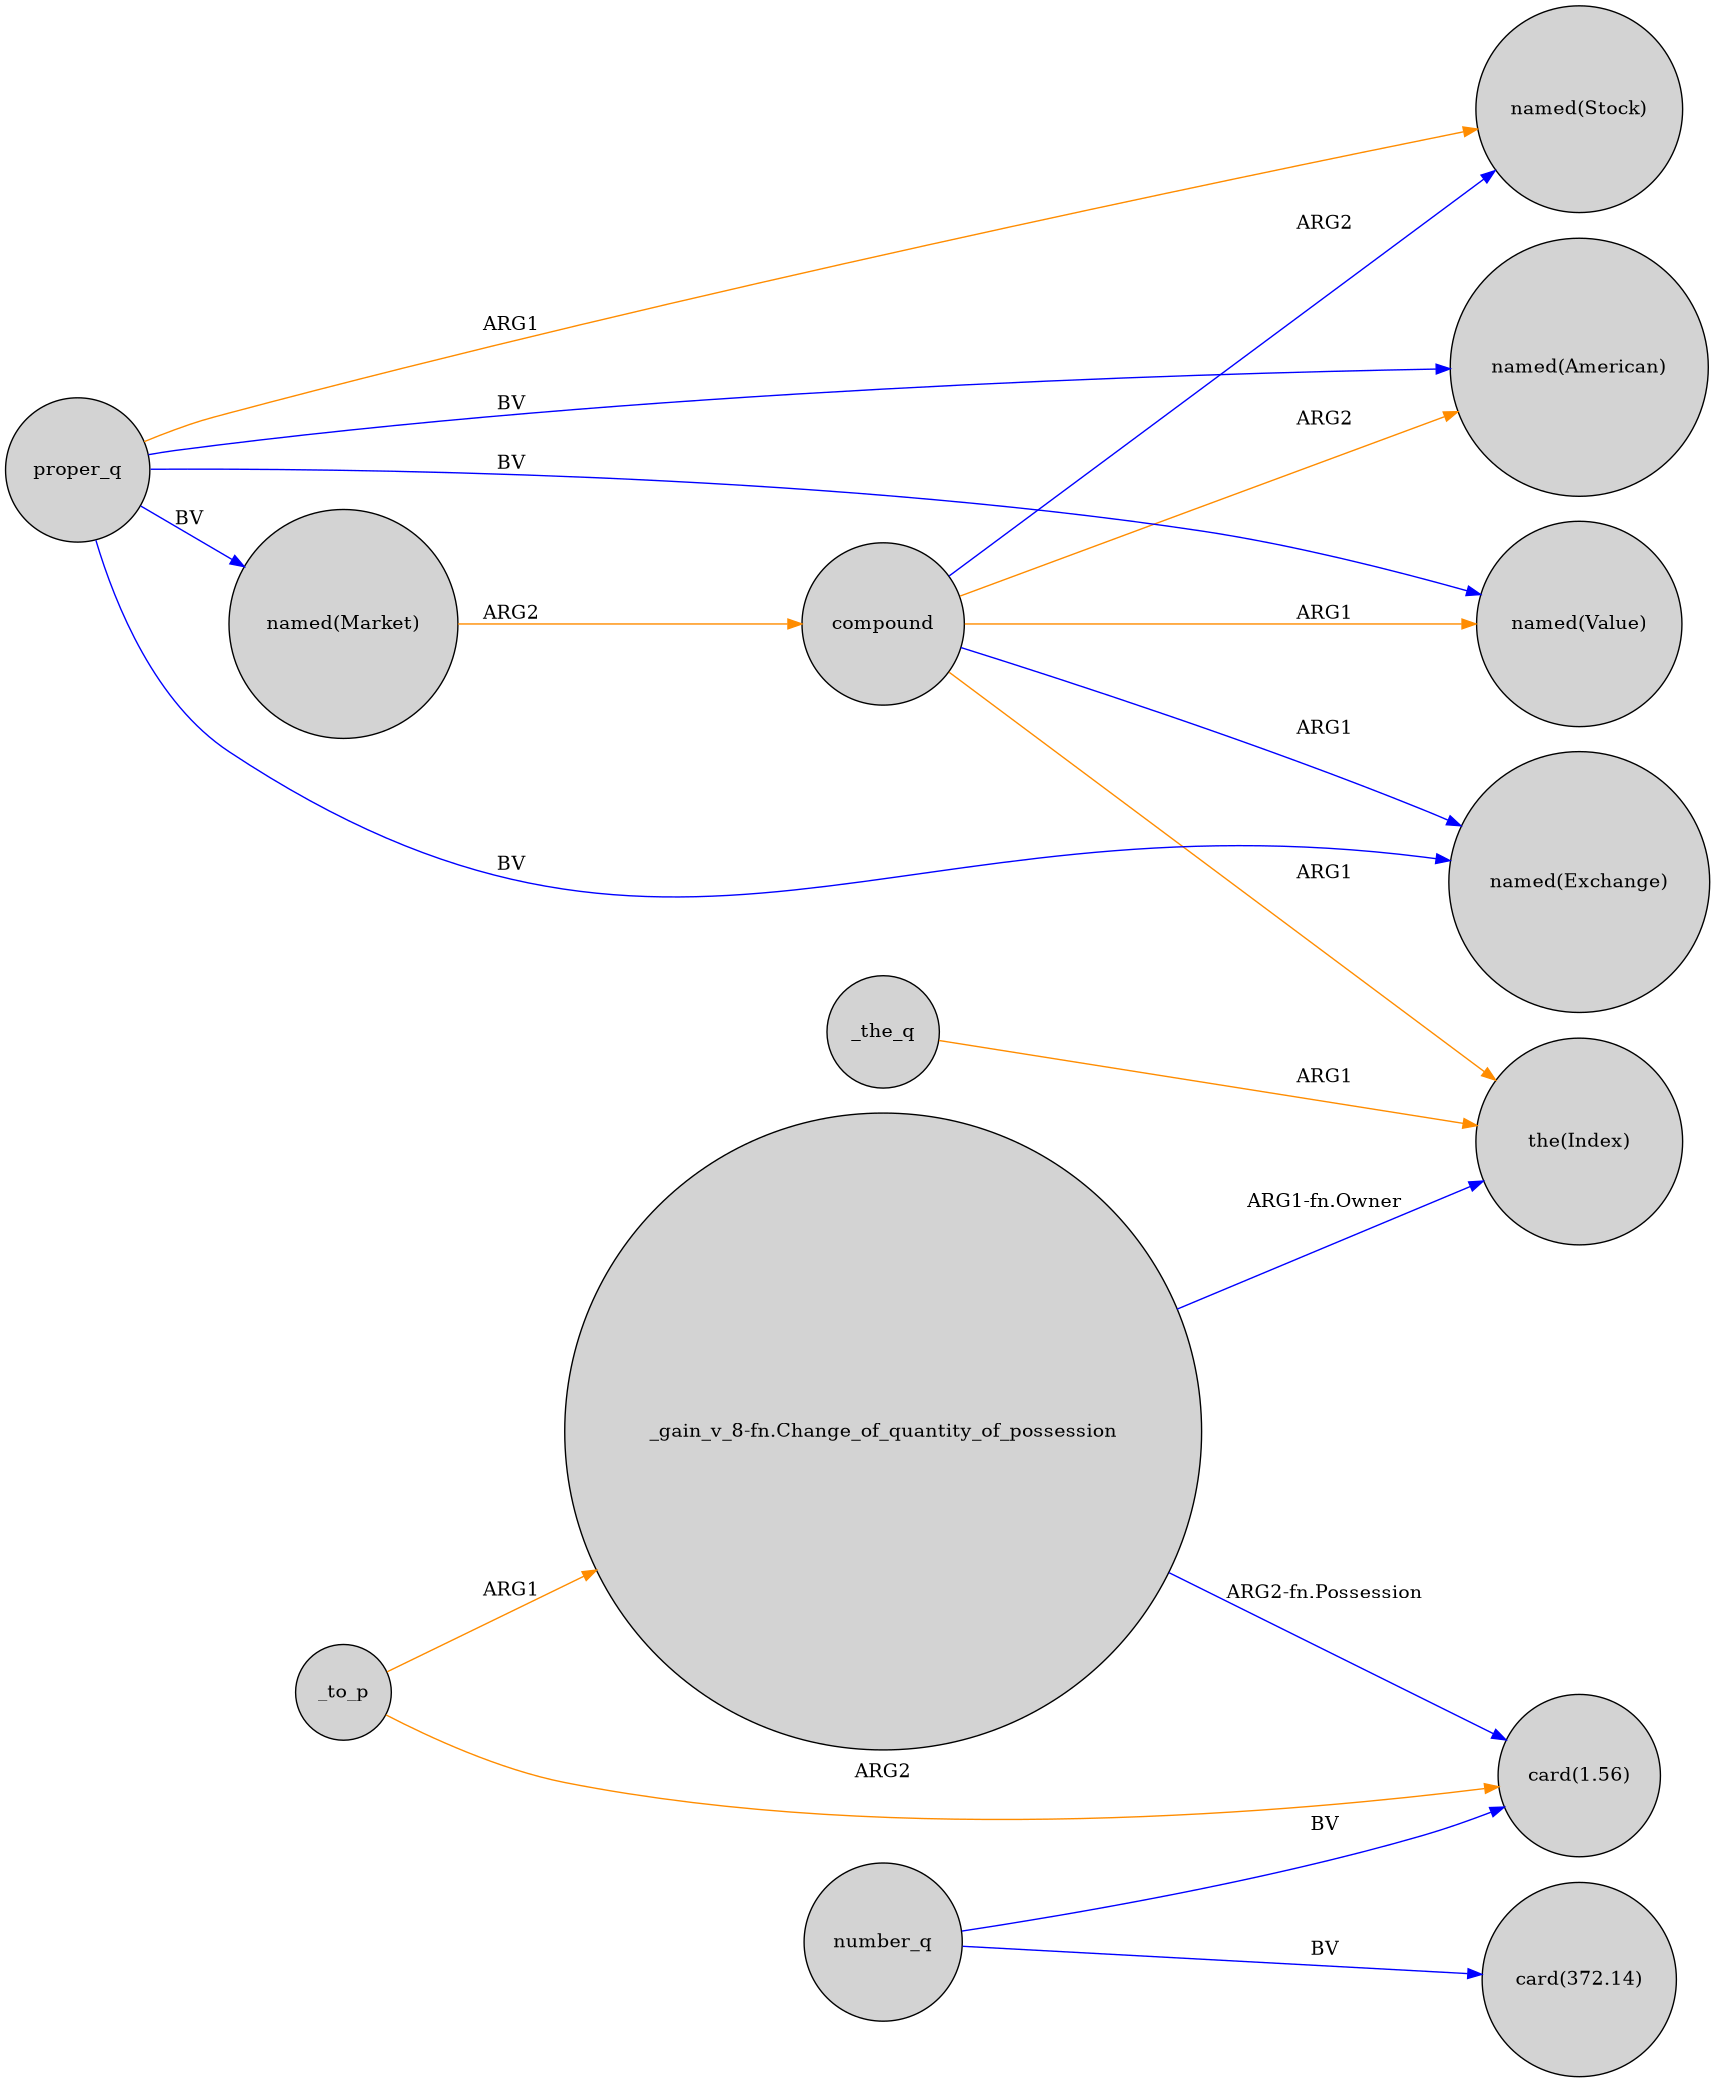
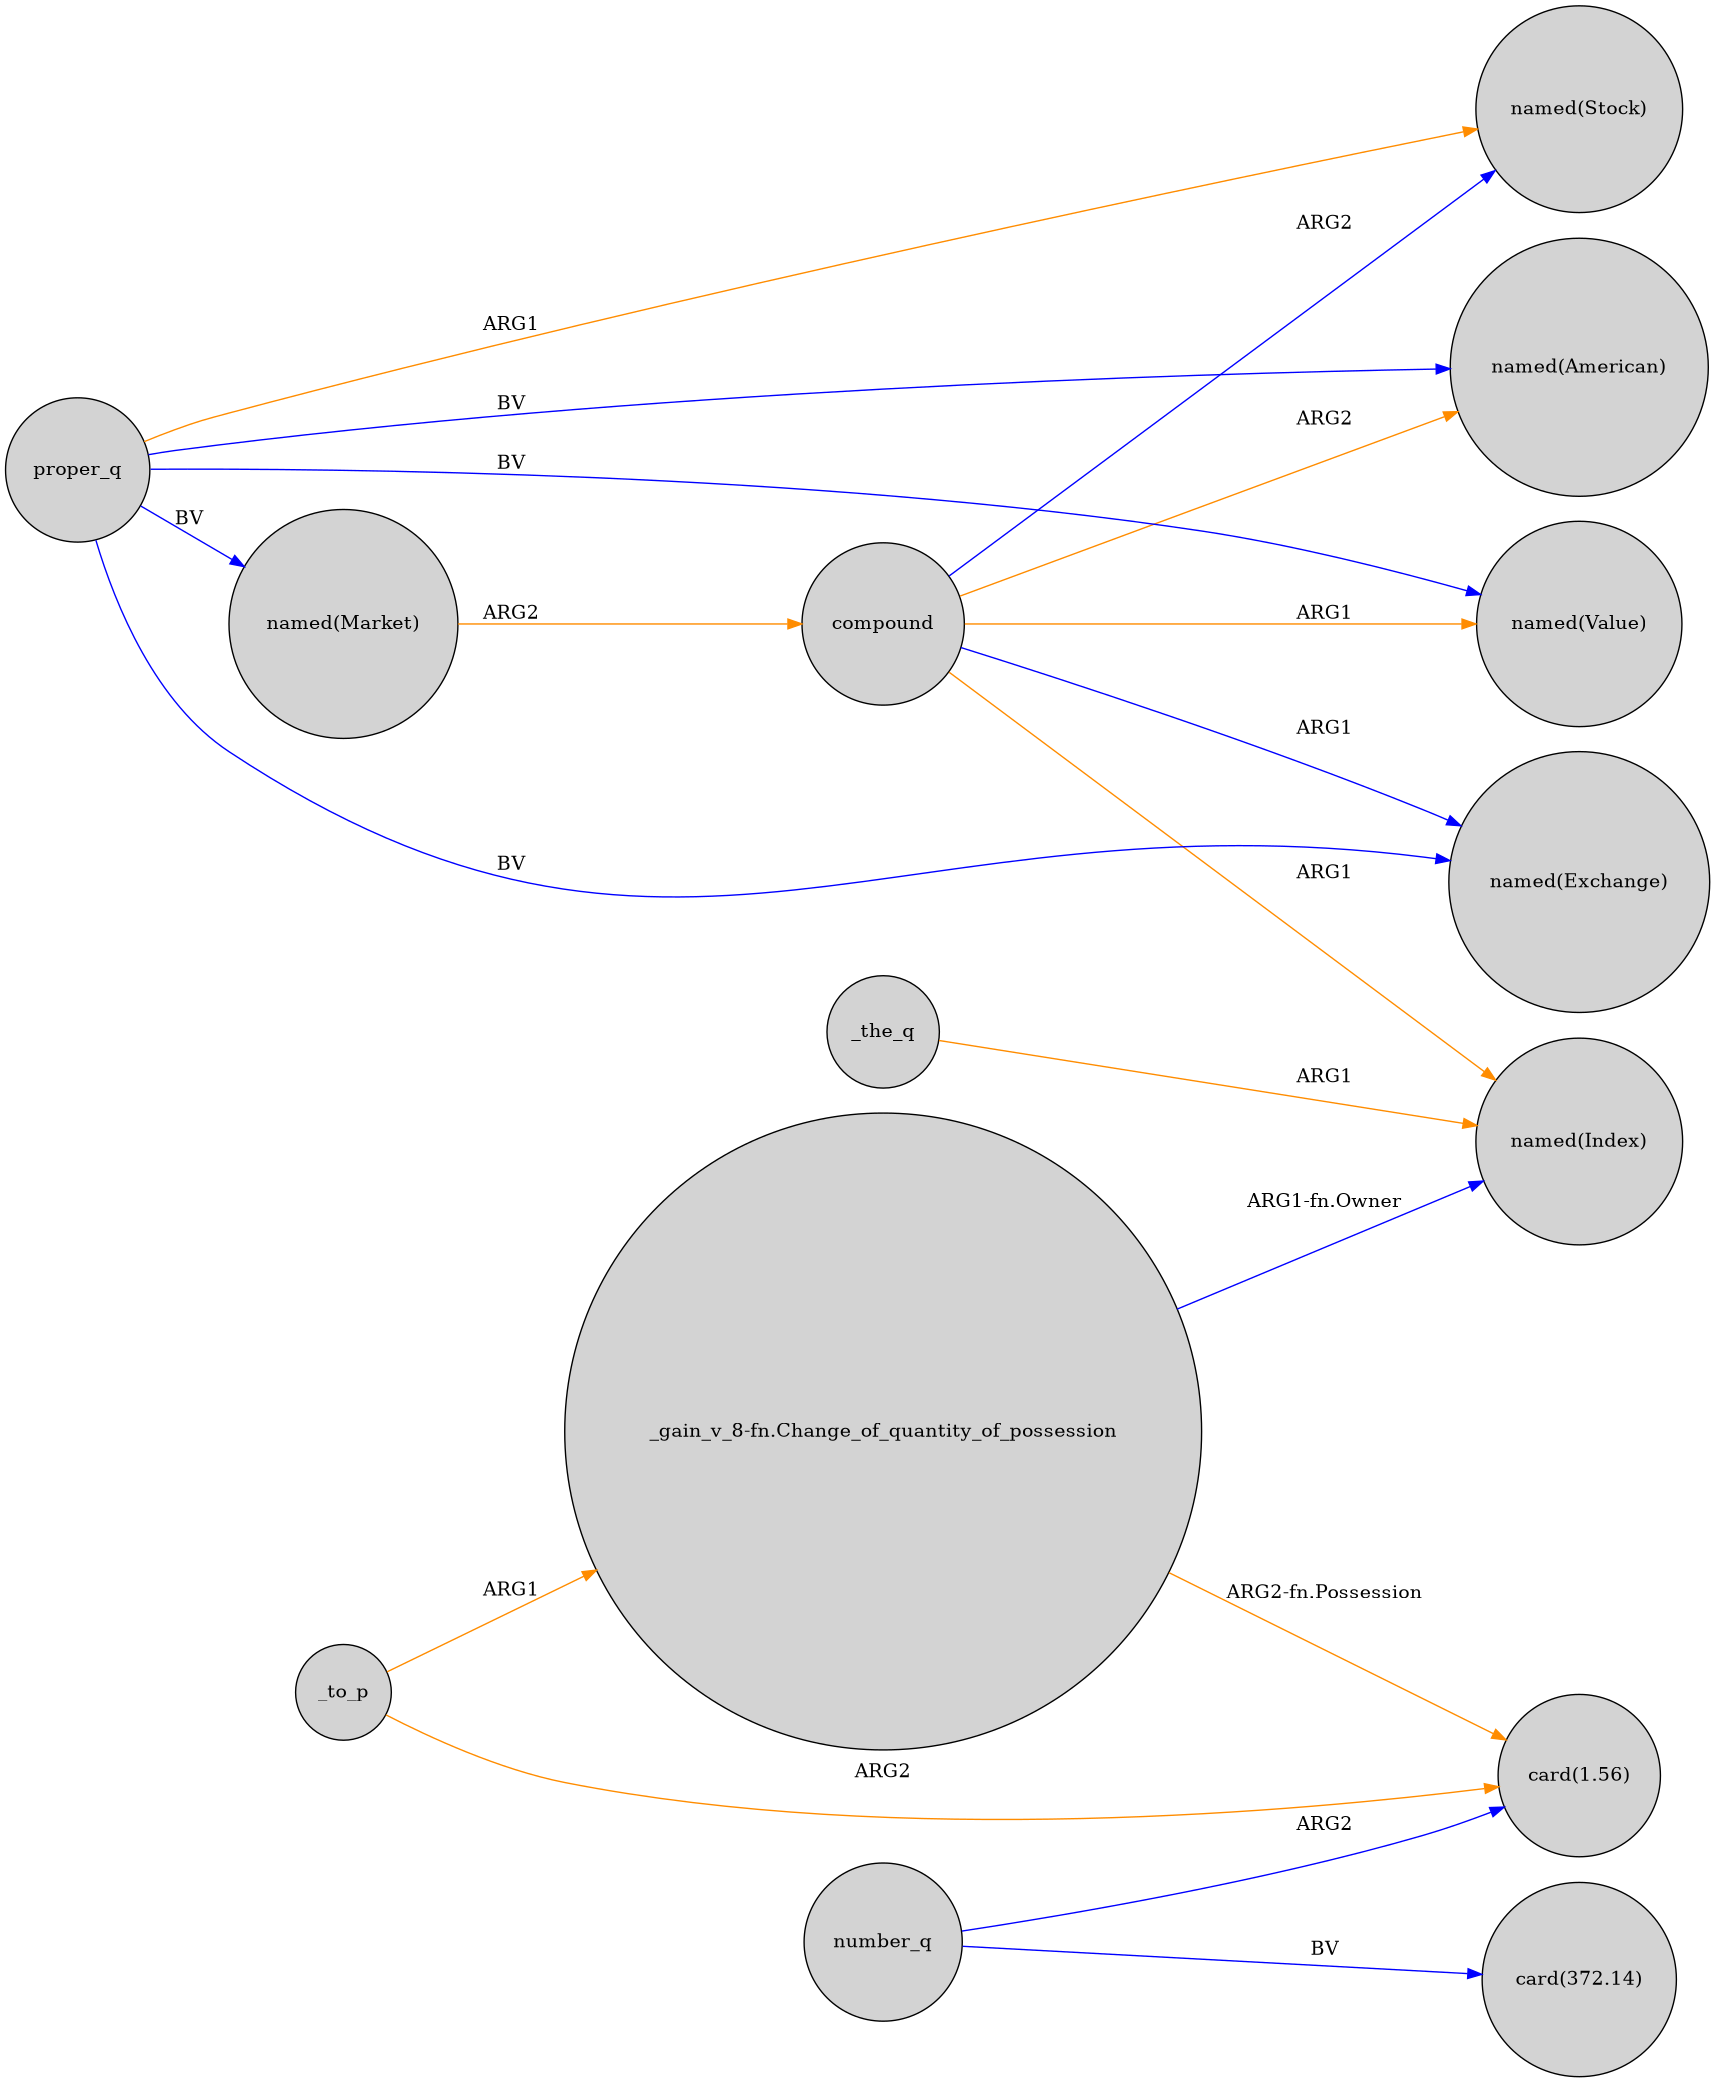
node "the(Index)": label "the(Index)" -> "named(Index)"
edge "_gain_v_8-fn.Change_of_quantity_of_possession" -> "card(1.56)": color blue -> darkorange
edge "number_q" -> "card(1.56)": label "BV" -> "ARG2"
